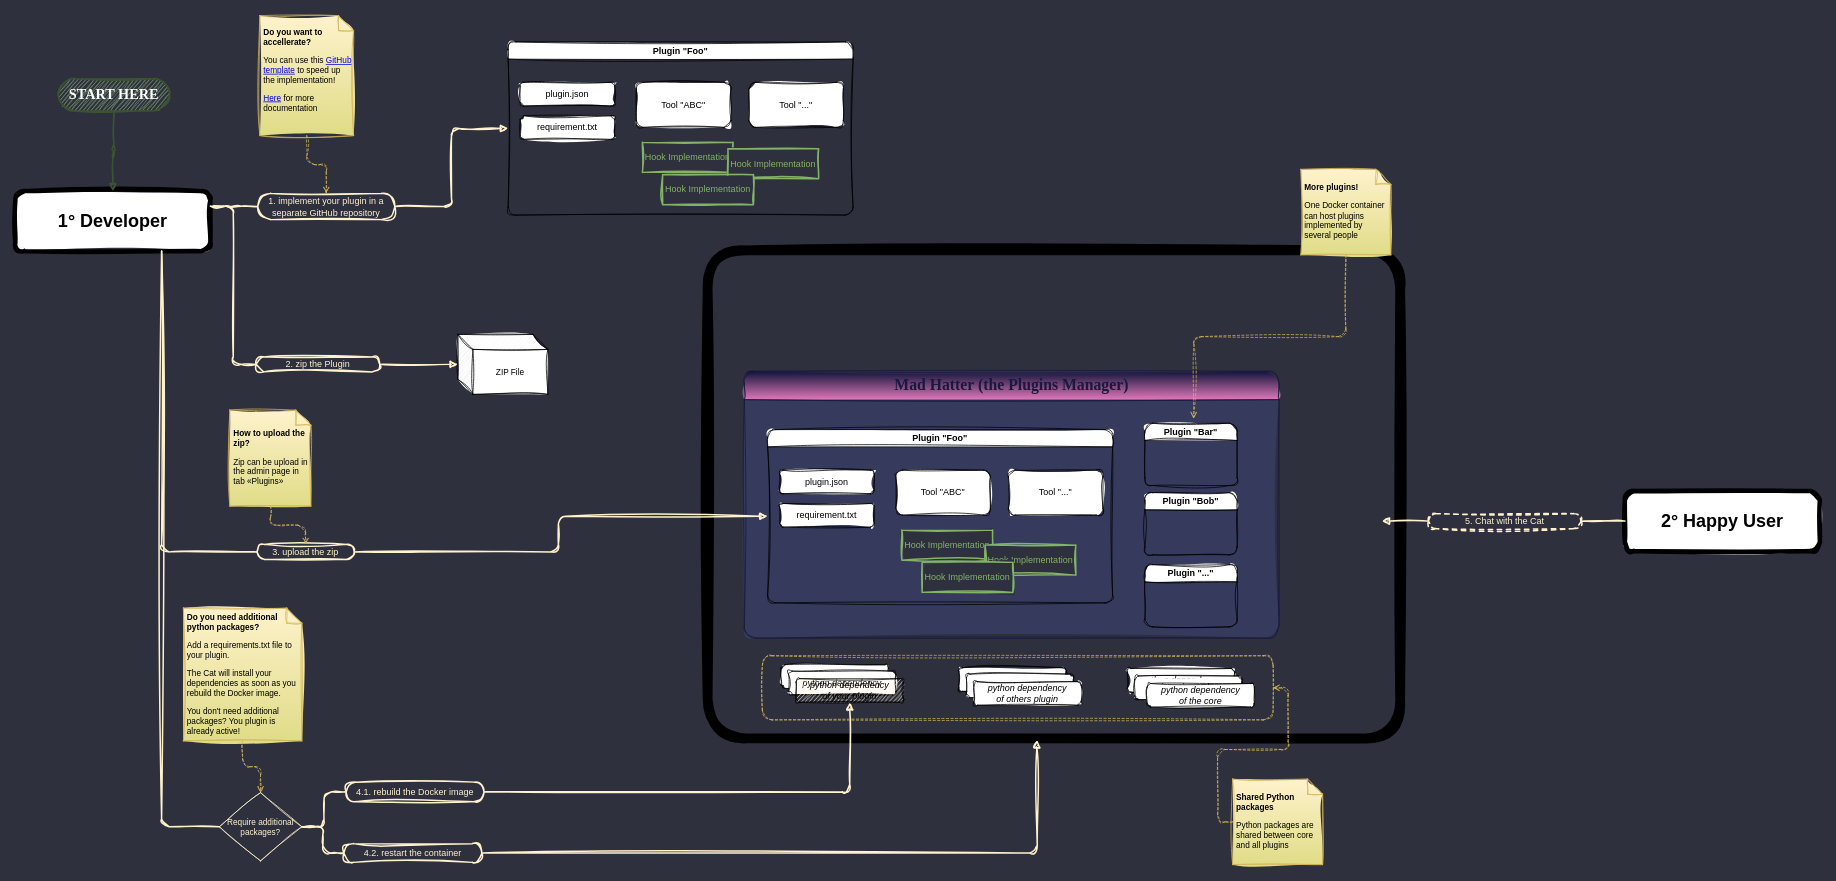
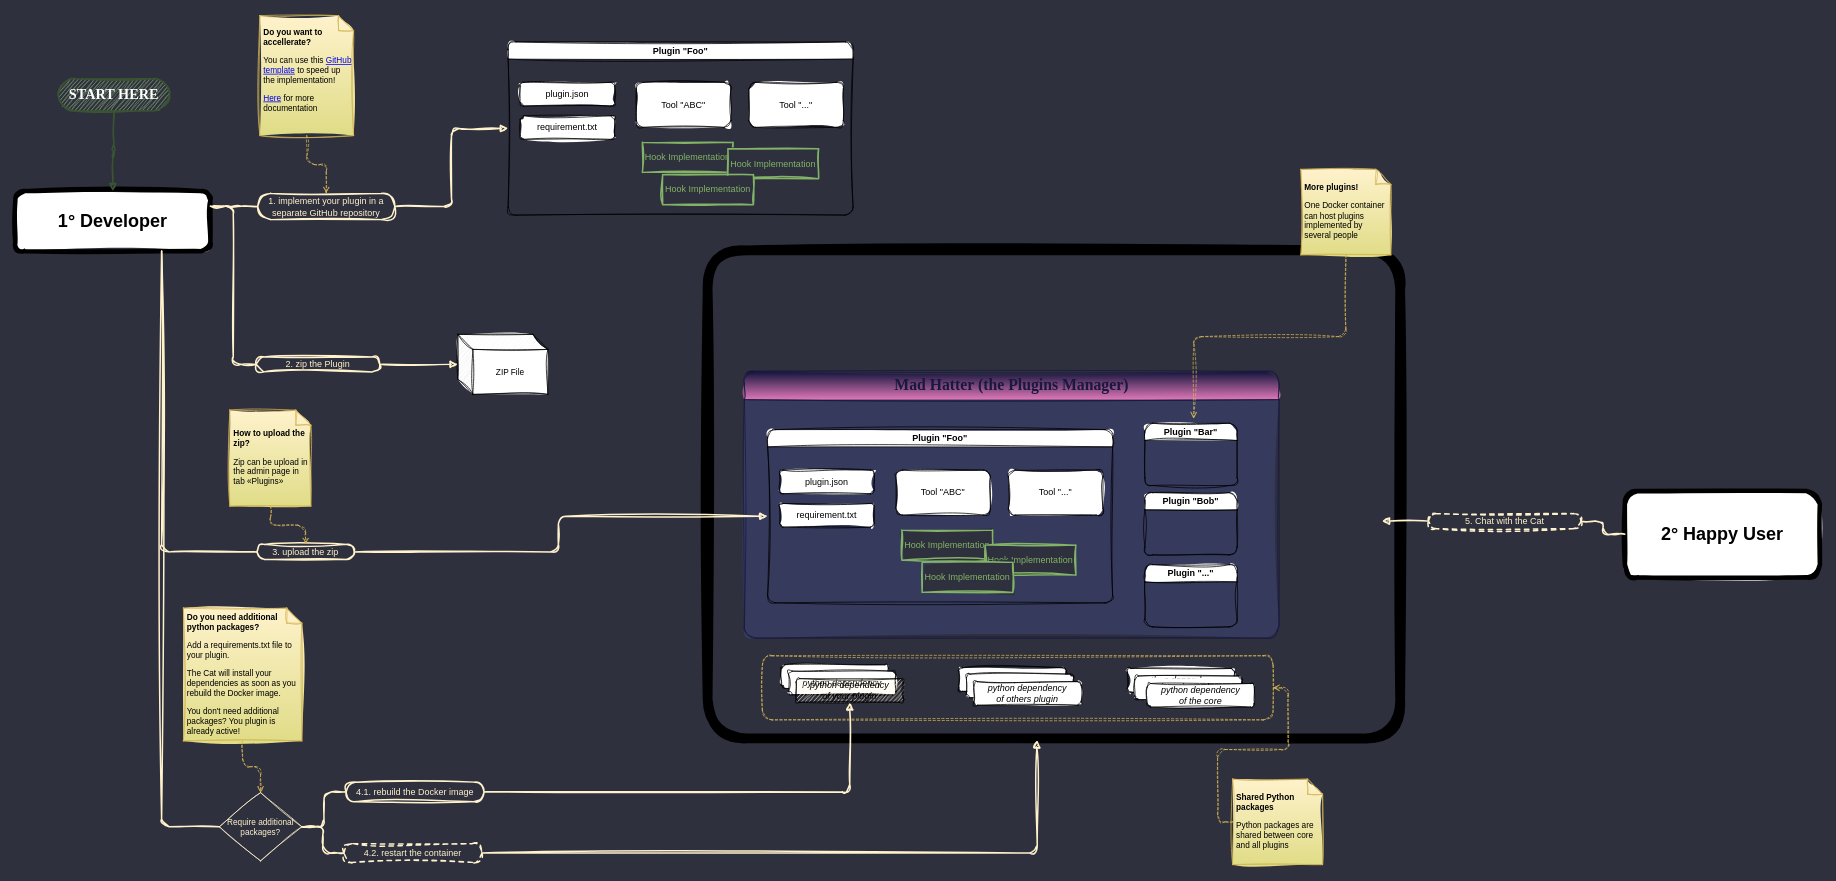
node "2° Happy User": size 195x60 -> 195x86
node "4.2. restart the container": style solid -> dashed
